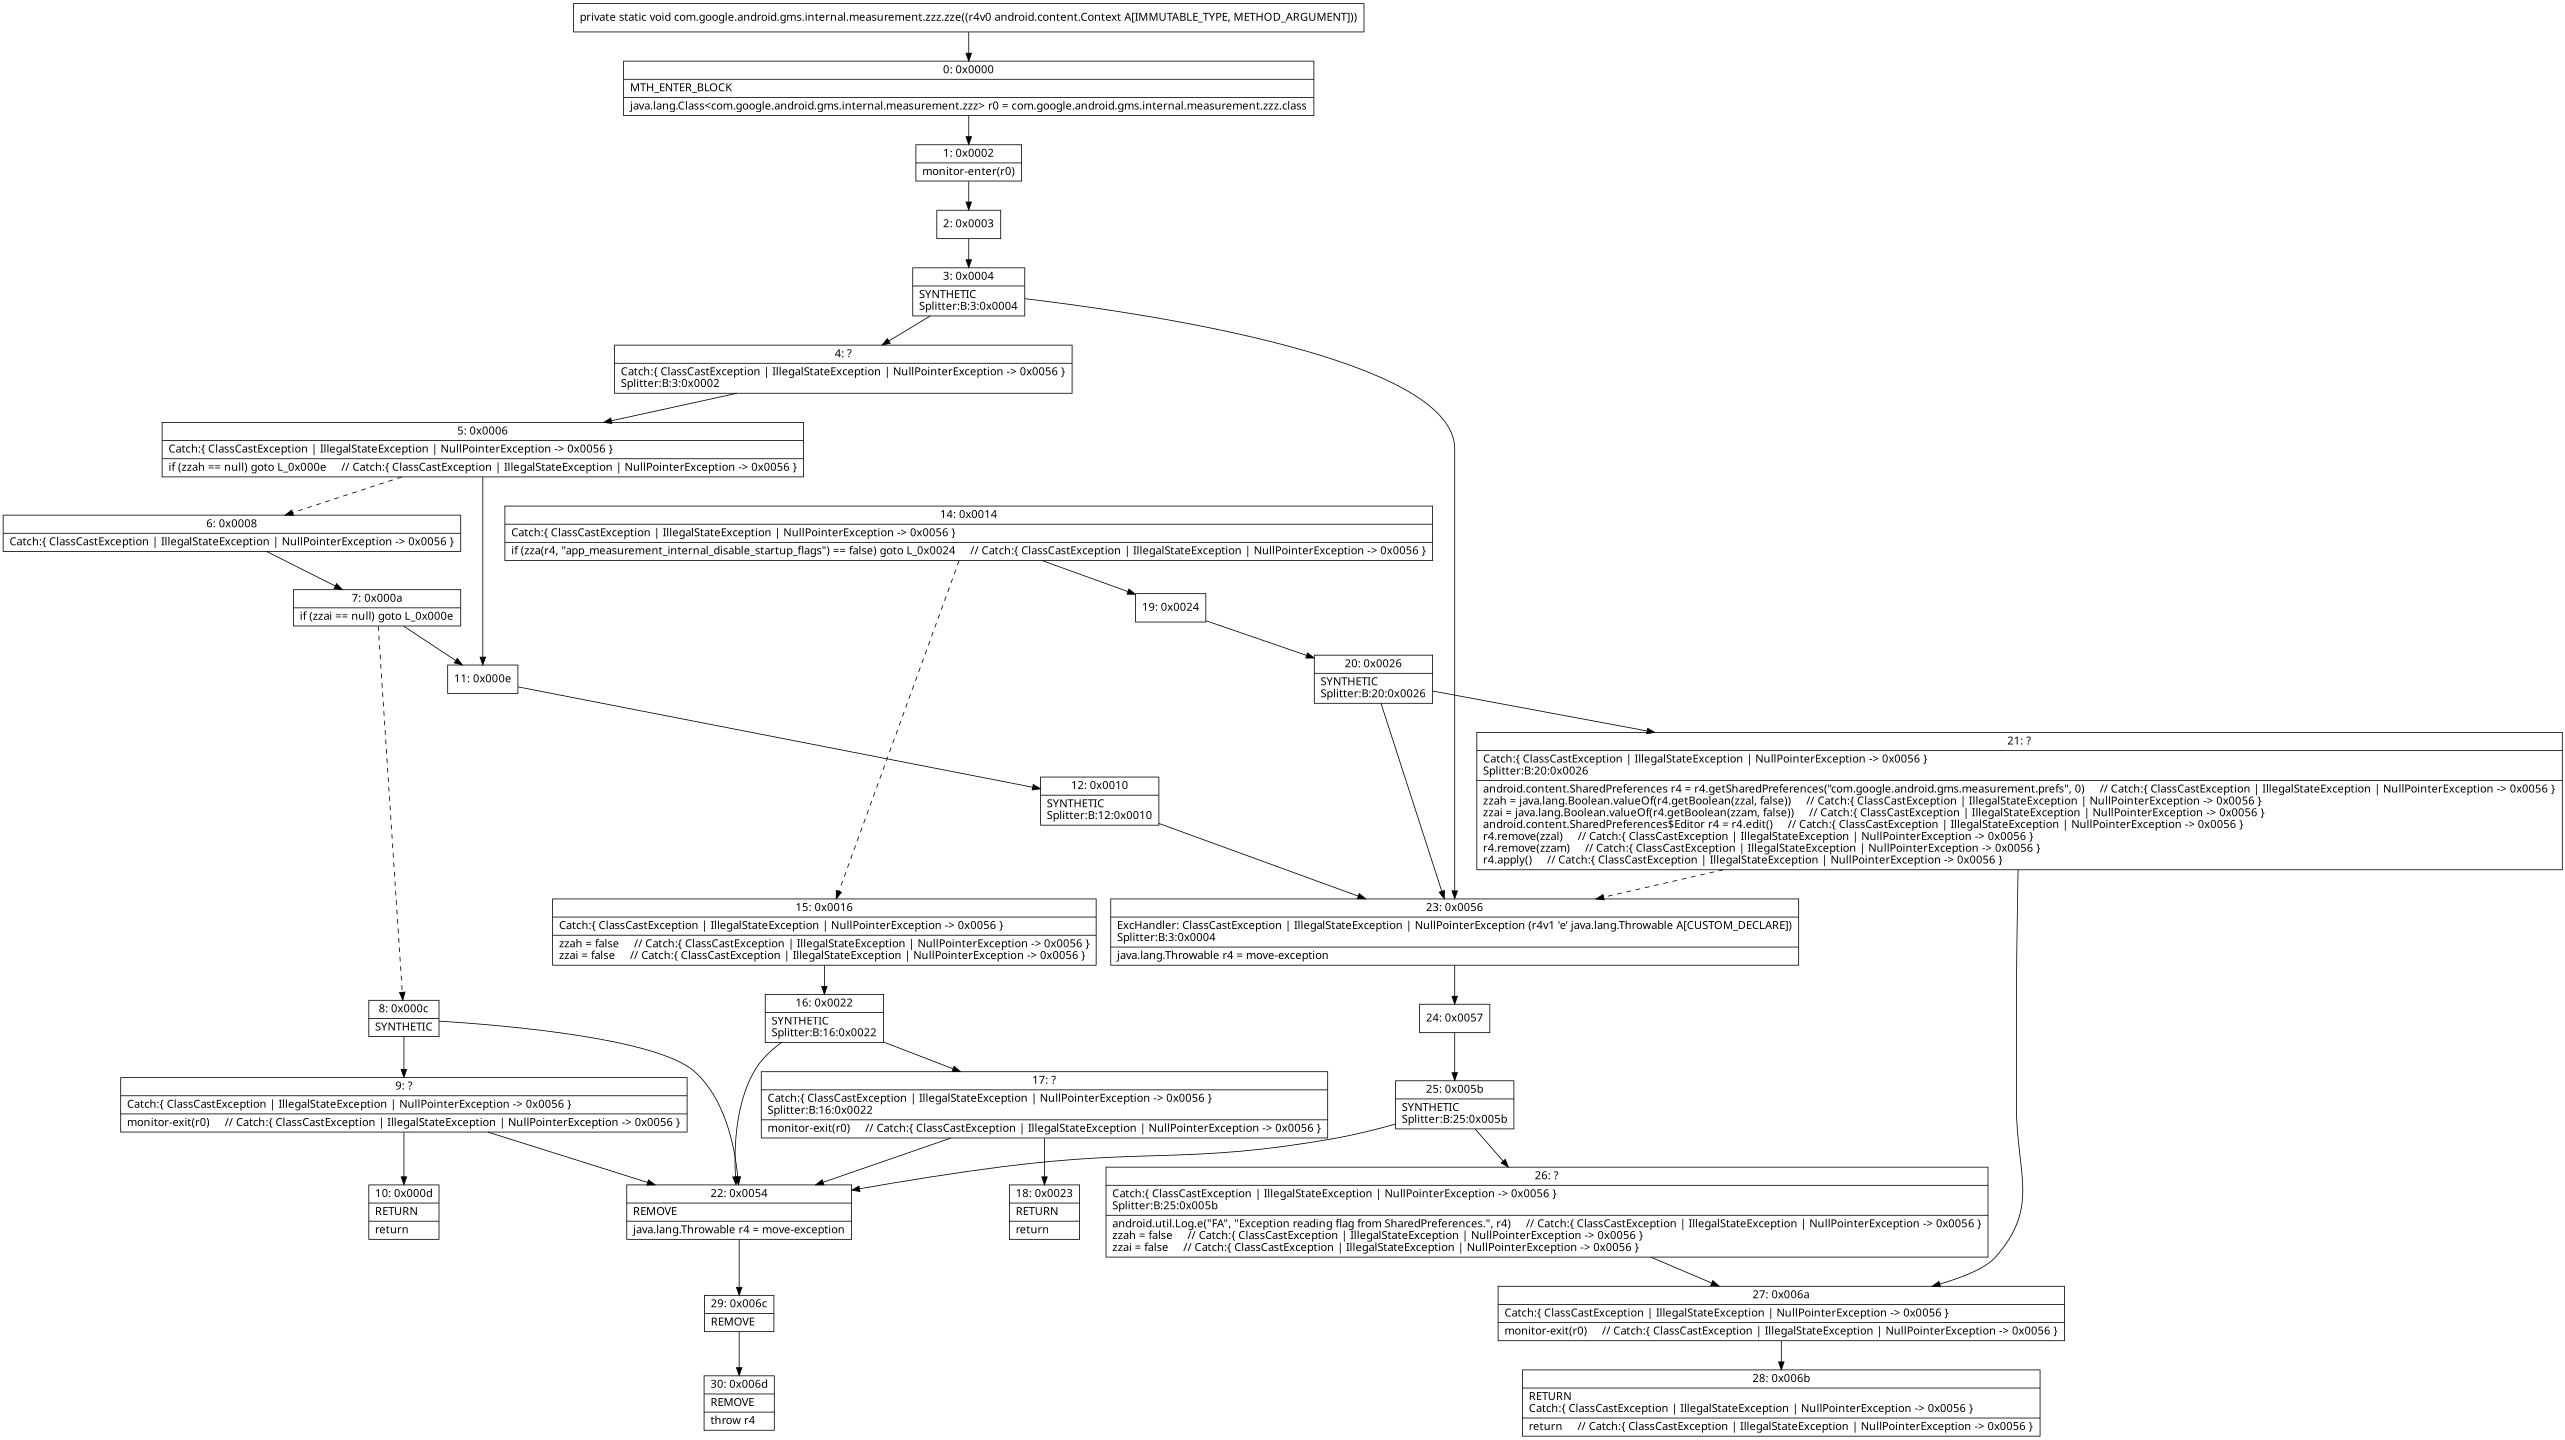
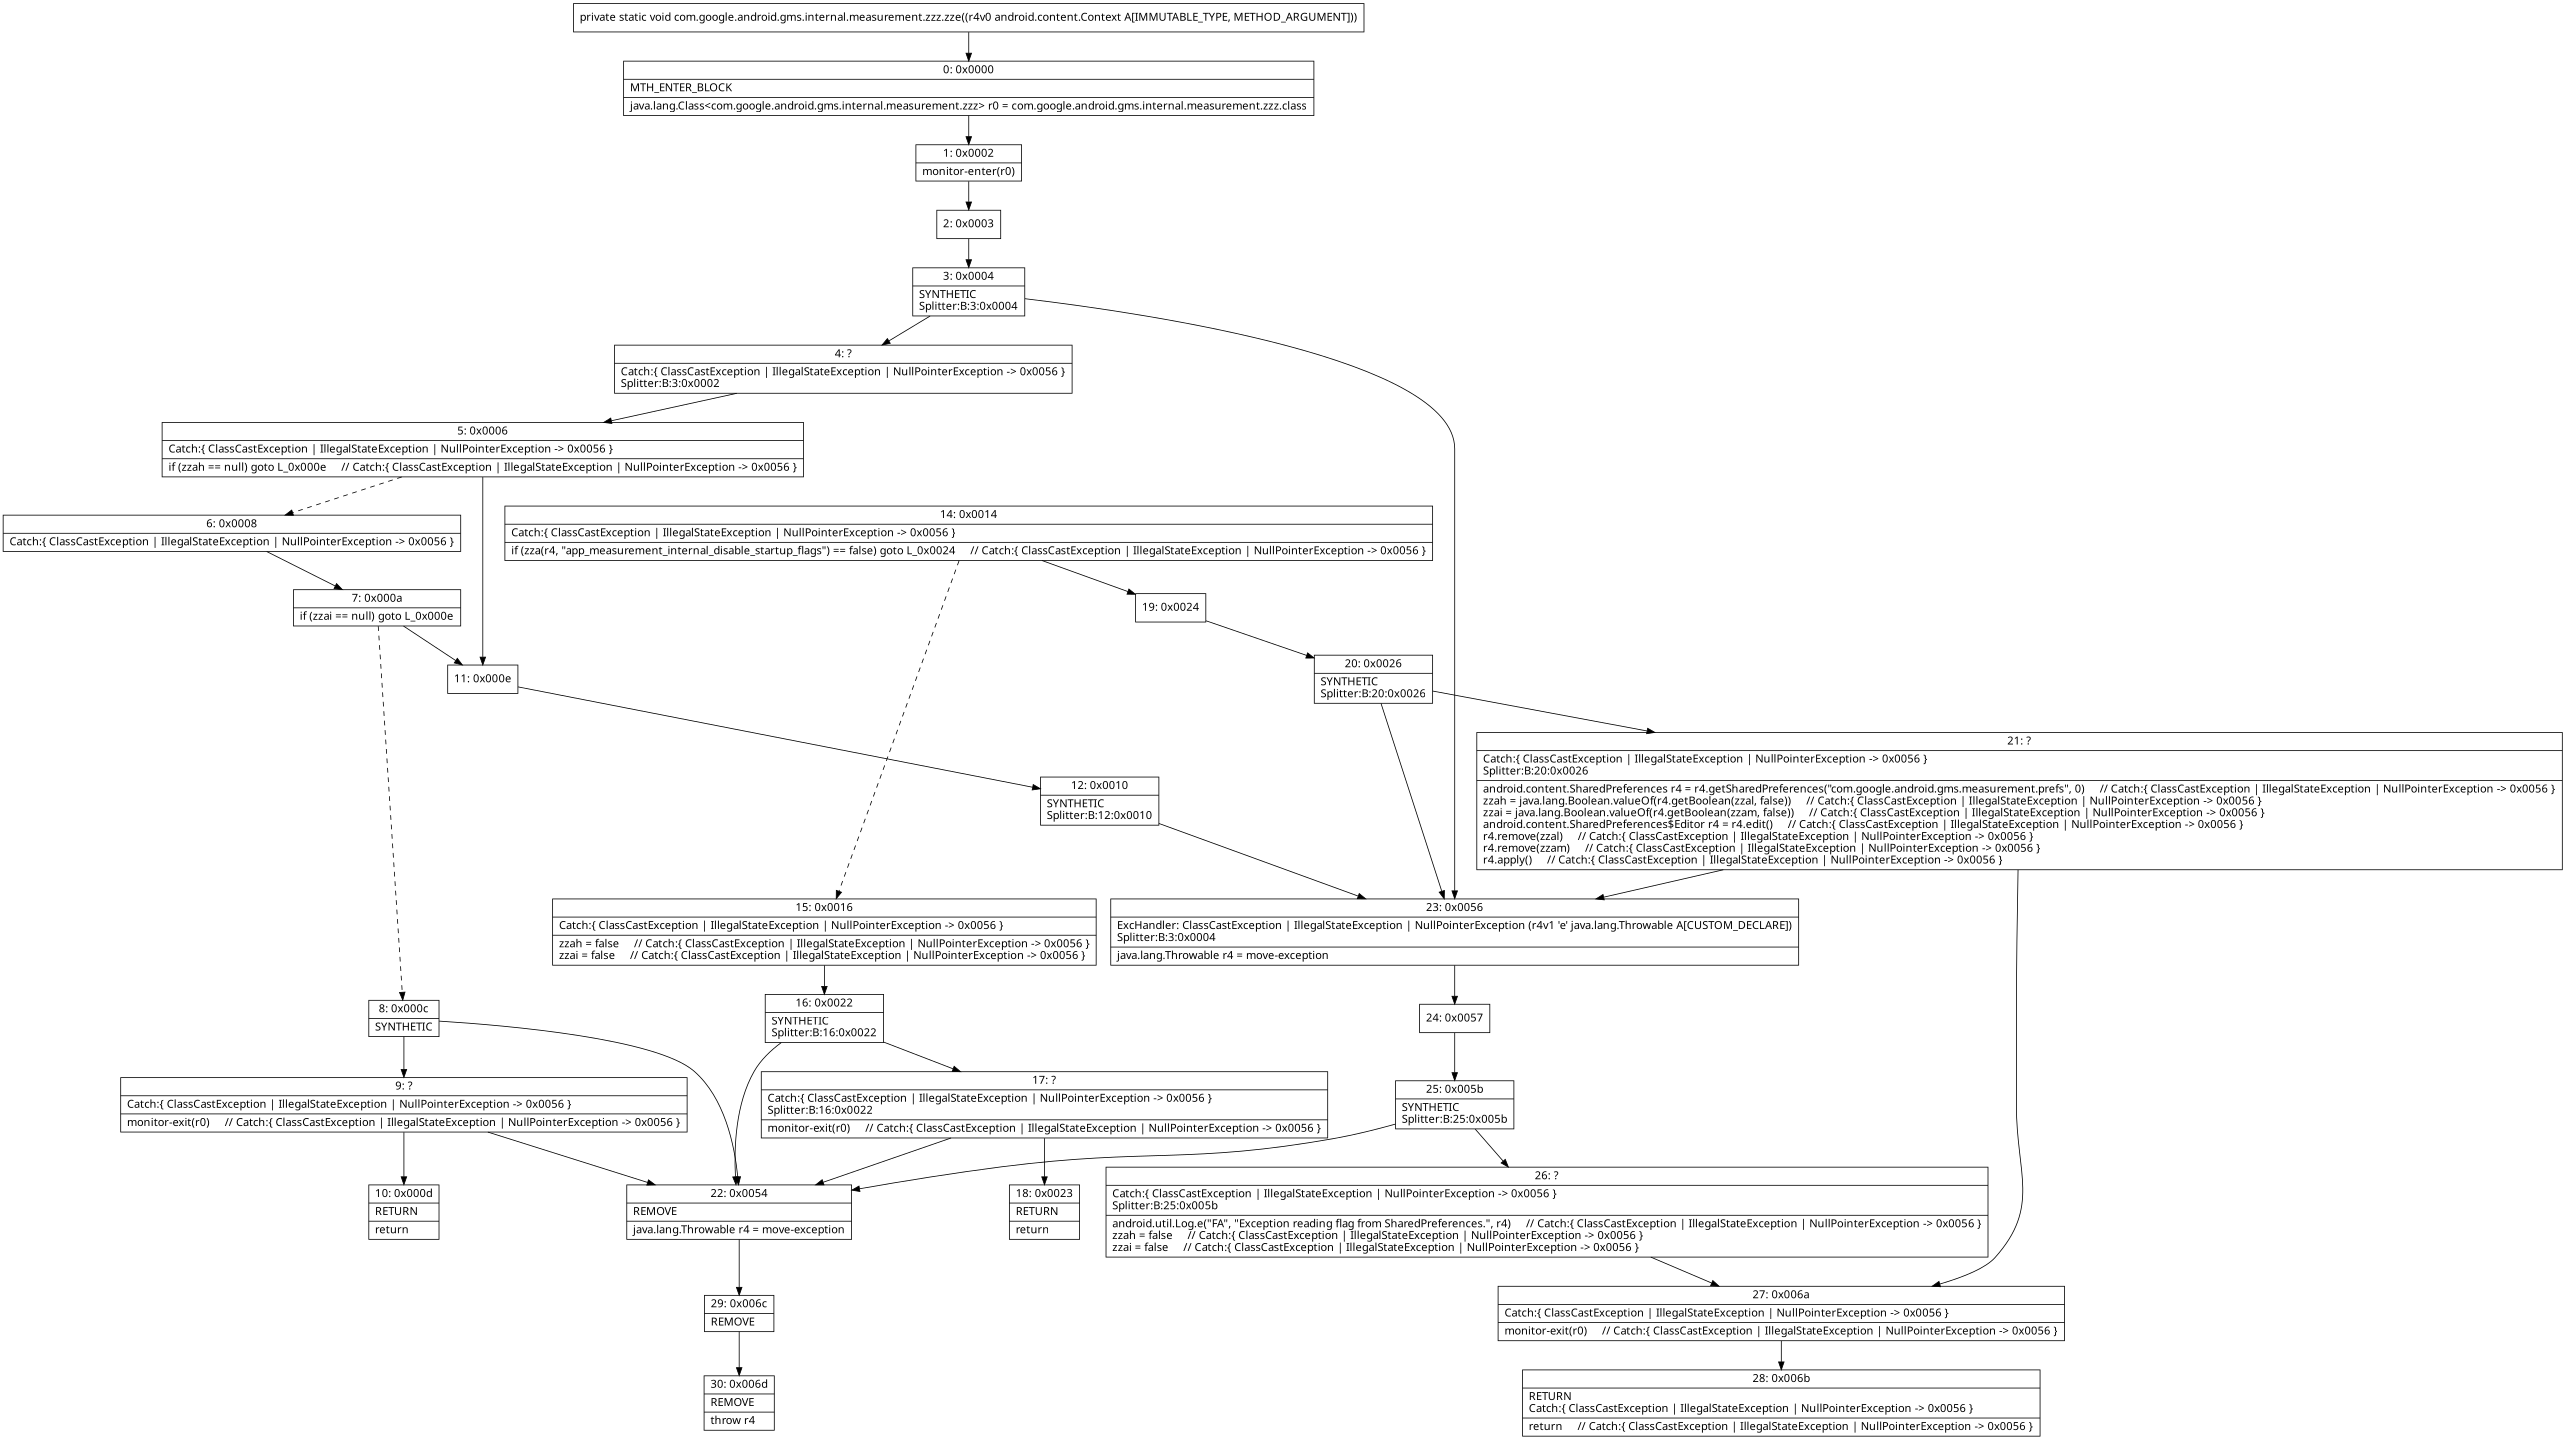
edge "21: ?" -> "23: 0x0056": style dashed -> solid
